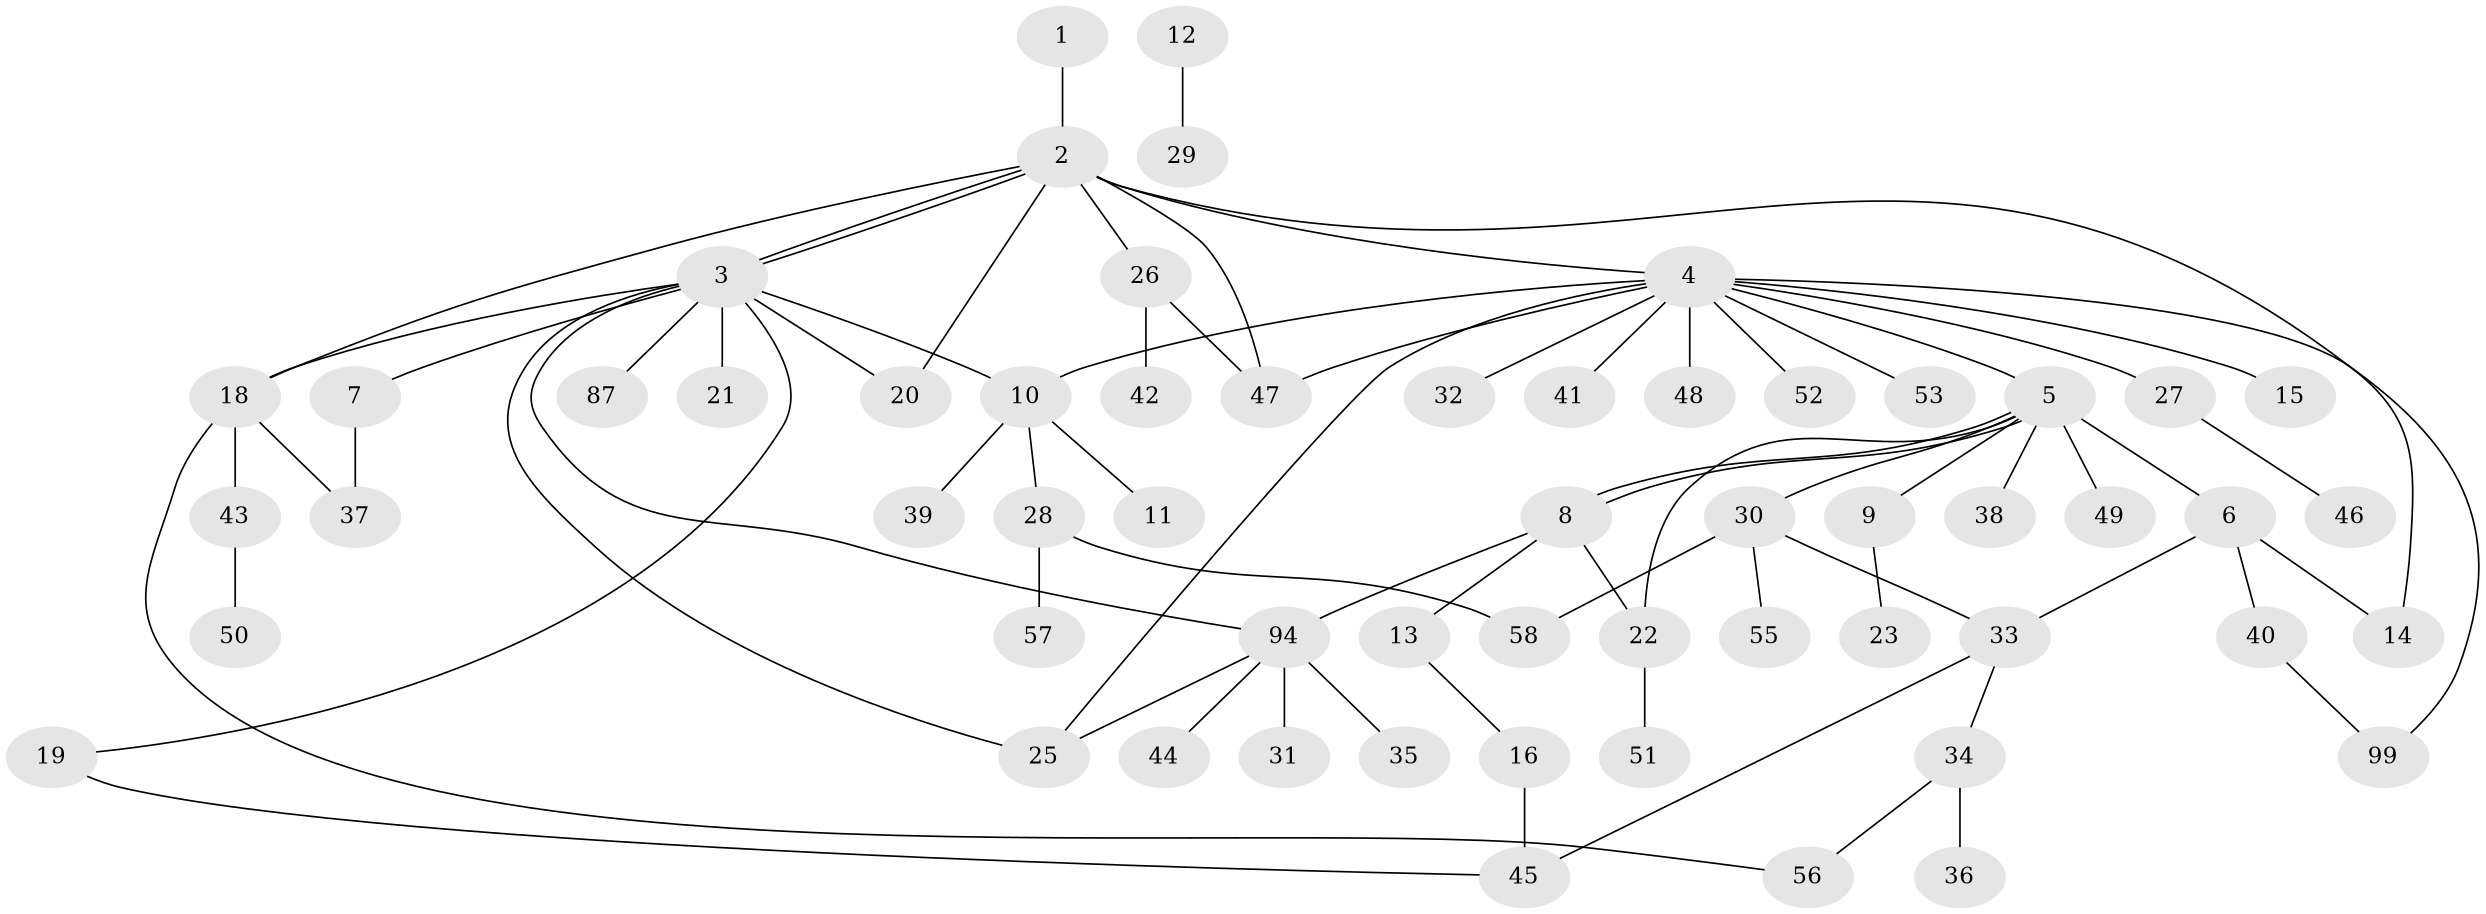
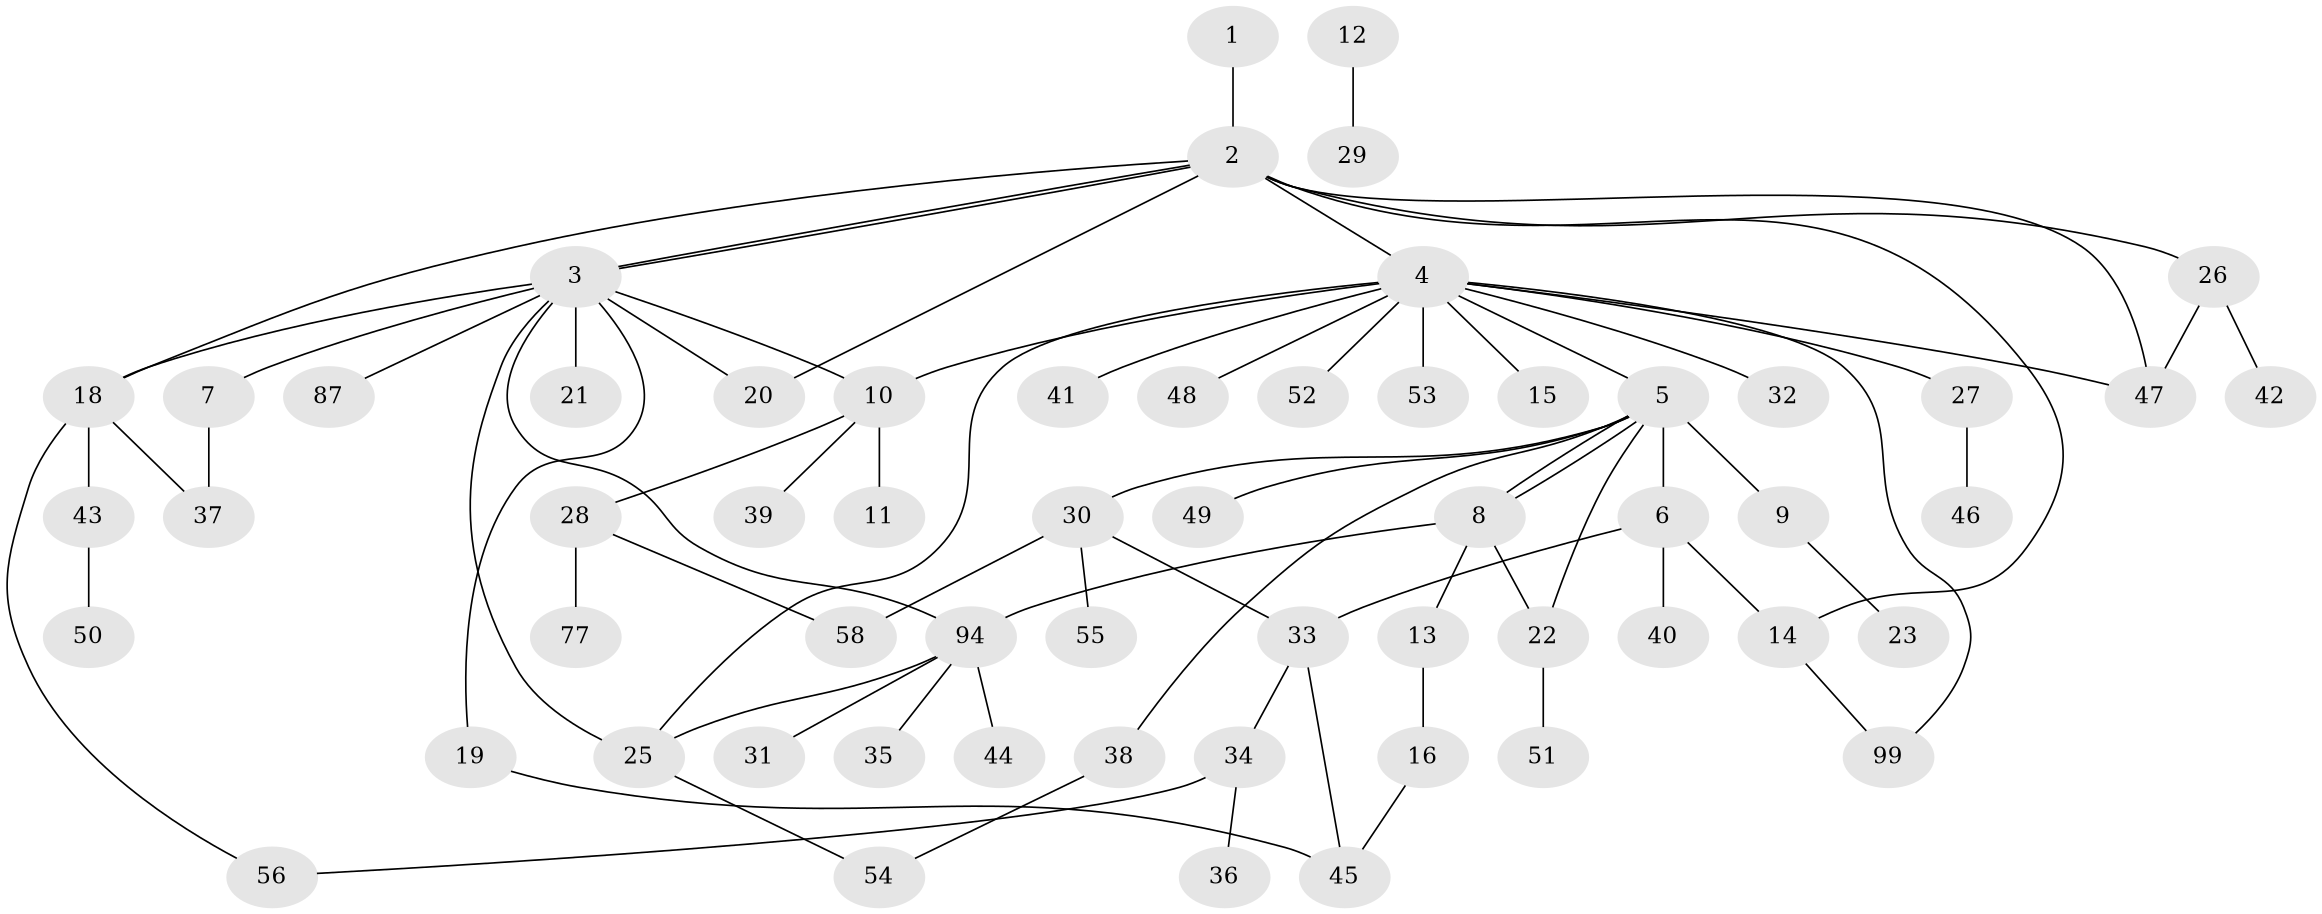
node "57": label "57" -> "77"
edge "40" -- "99": now "14" -- "99"
node "54": added
